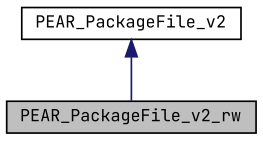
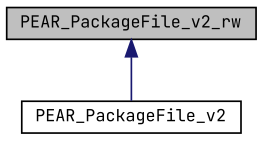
edge "PEAR_PackageFile_v2_rw" -> "PEAR_PackageFile_v2": reversed
